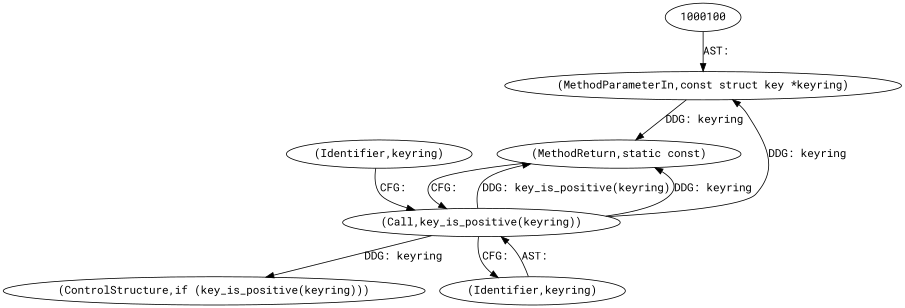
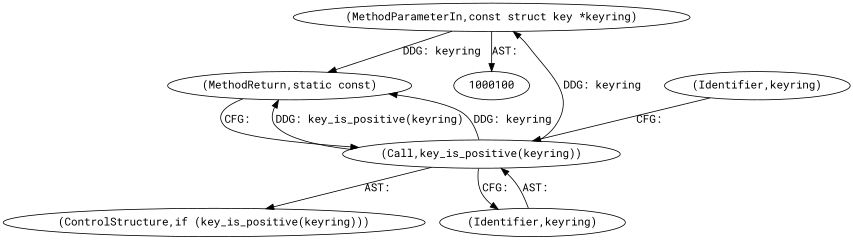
edge "1000100" -> "(MethodParameterIn,const struct key *keyring)": reversed
edge "(Call,key_is_positive(keyring))" -> "(ControlStructure,if (key_is_positive(keyring)))": label "DDG: keyring" -> "AST: "
